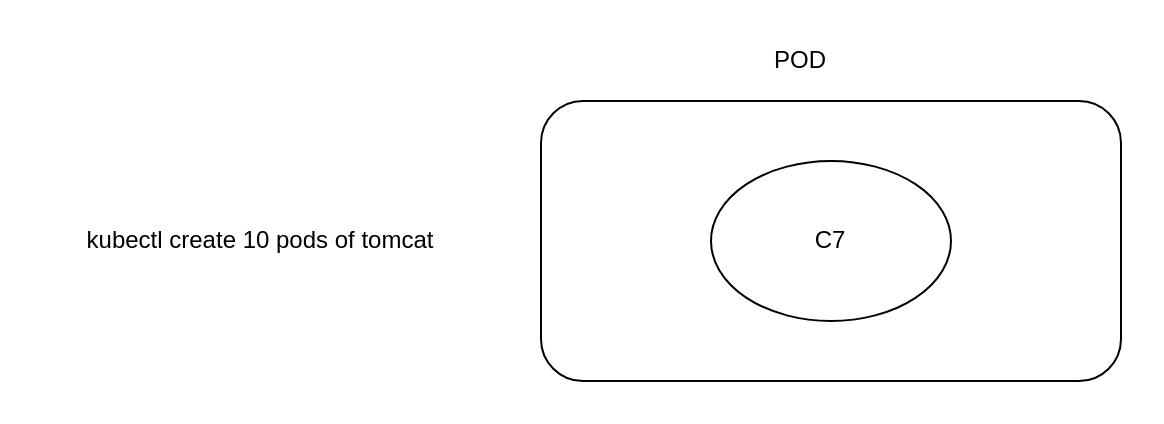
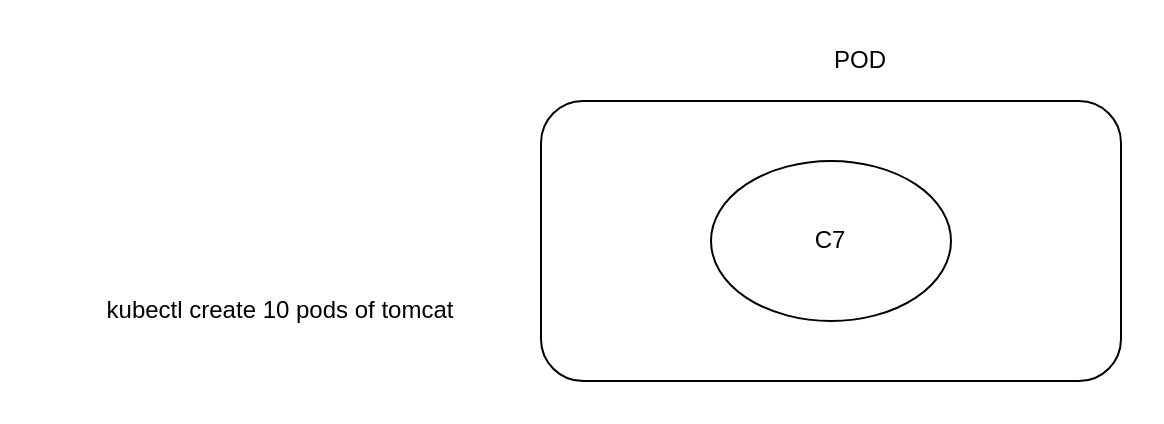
node "POD": moved (801, 61) -> (861, 61)
node "kubectl create 10 pods of tomcat": moved (261, 241) -> (281, 311)
